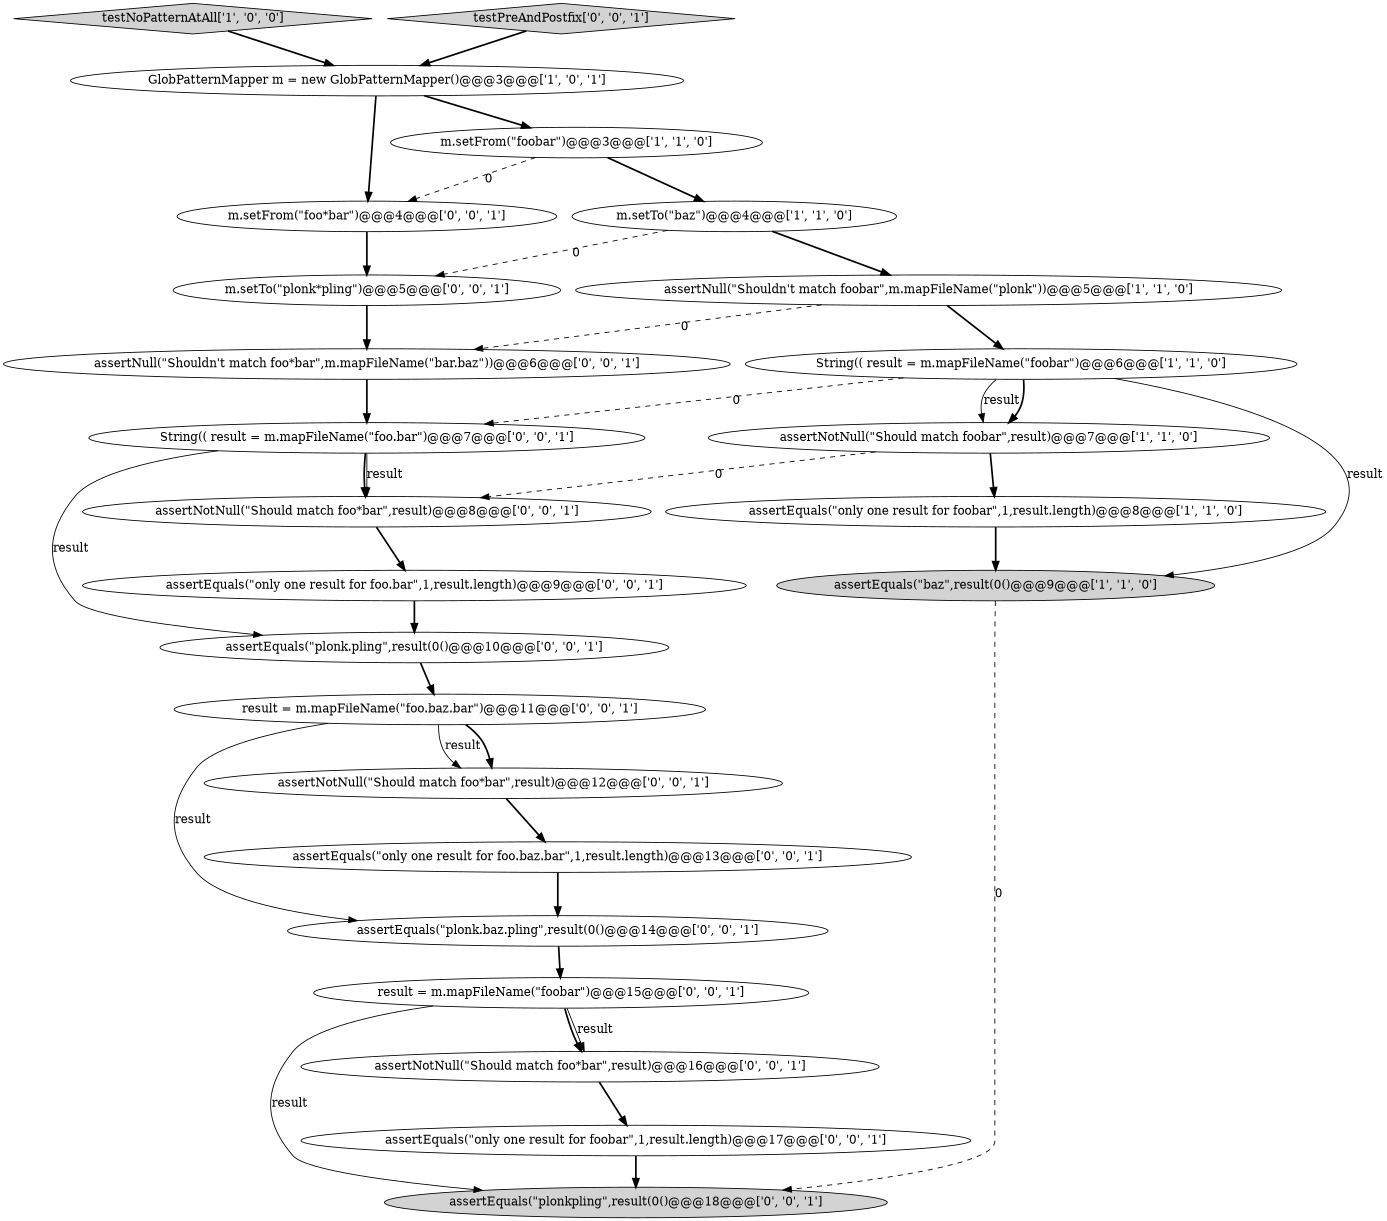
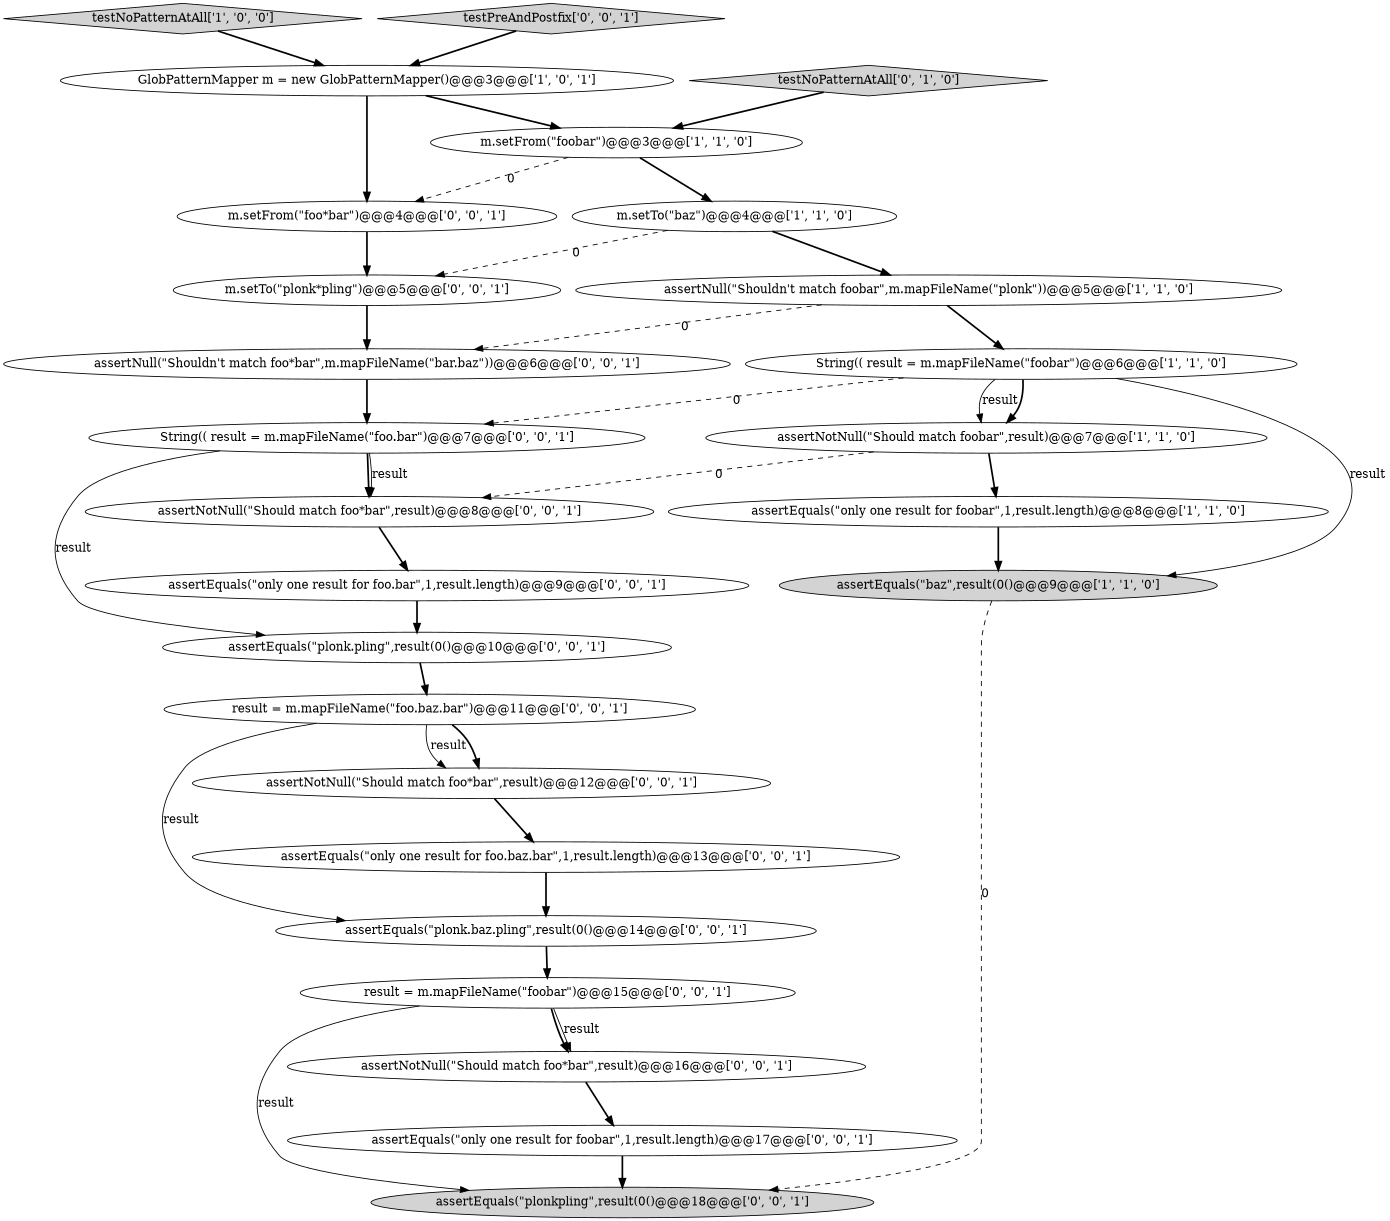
node "testNoPatternAtAll['0', '1', '0']": added
